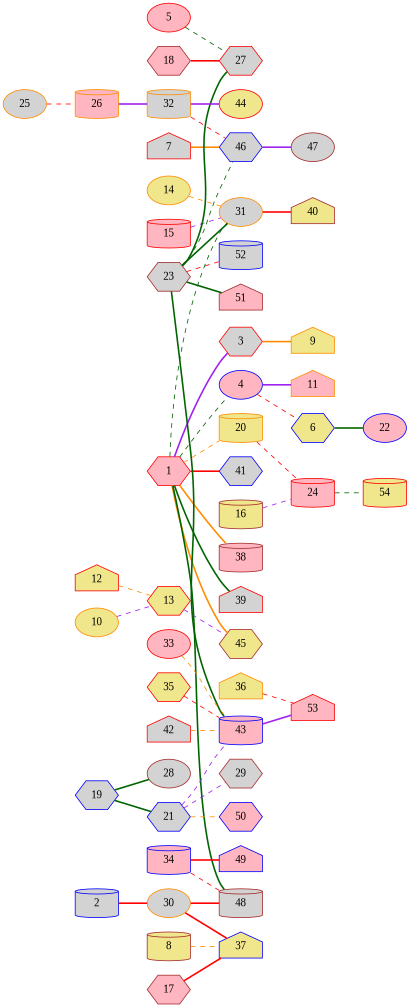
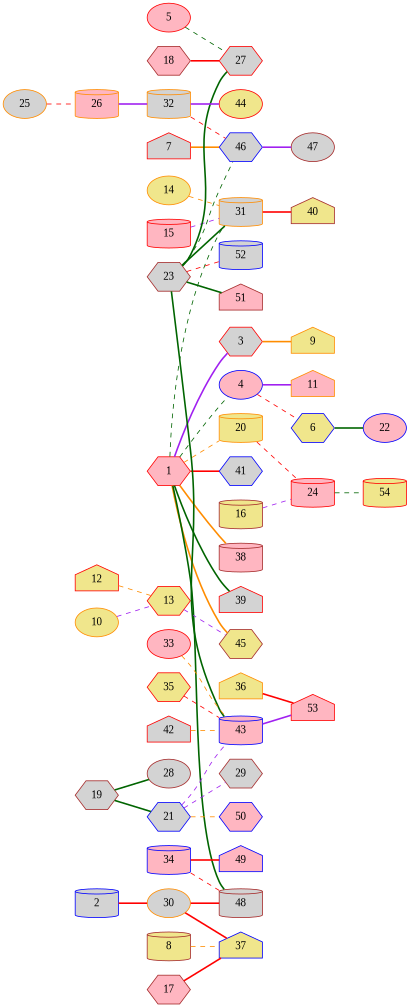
node "31": shape ellipse -> cylinder
edge "36" -- "53": style dashed -> bold
node "19": color blue -> brown
